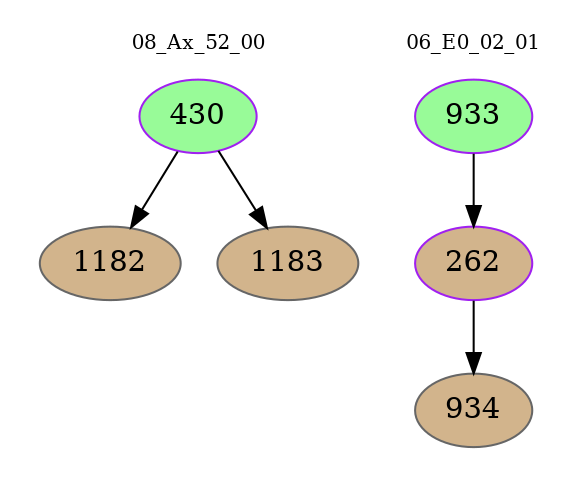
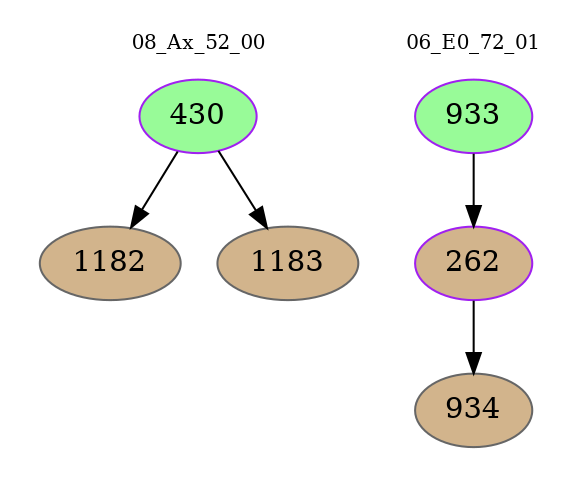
cluster "06_E0_02_01": label "06_E0_02_01" -> "06_E0_72_01"
